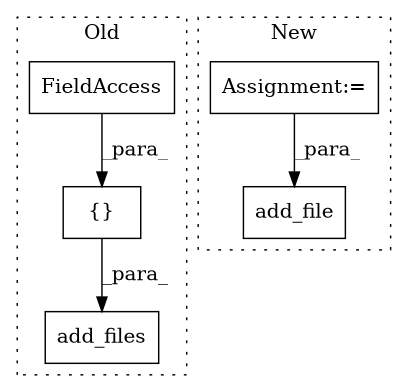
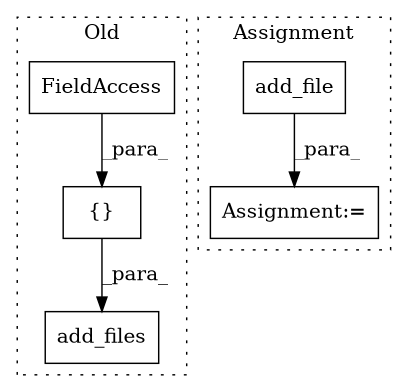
cluster "New": label "New" -> "Assignment"
edge "Assignment:=" -> "add_file": reversed
